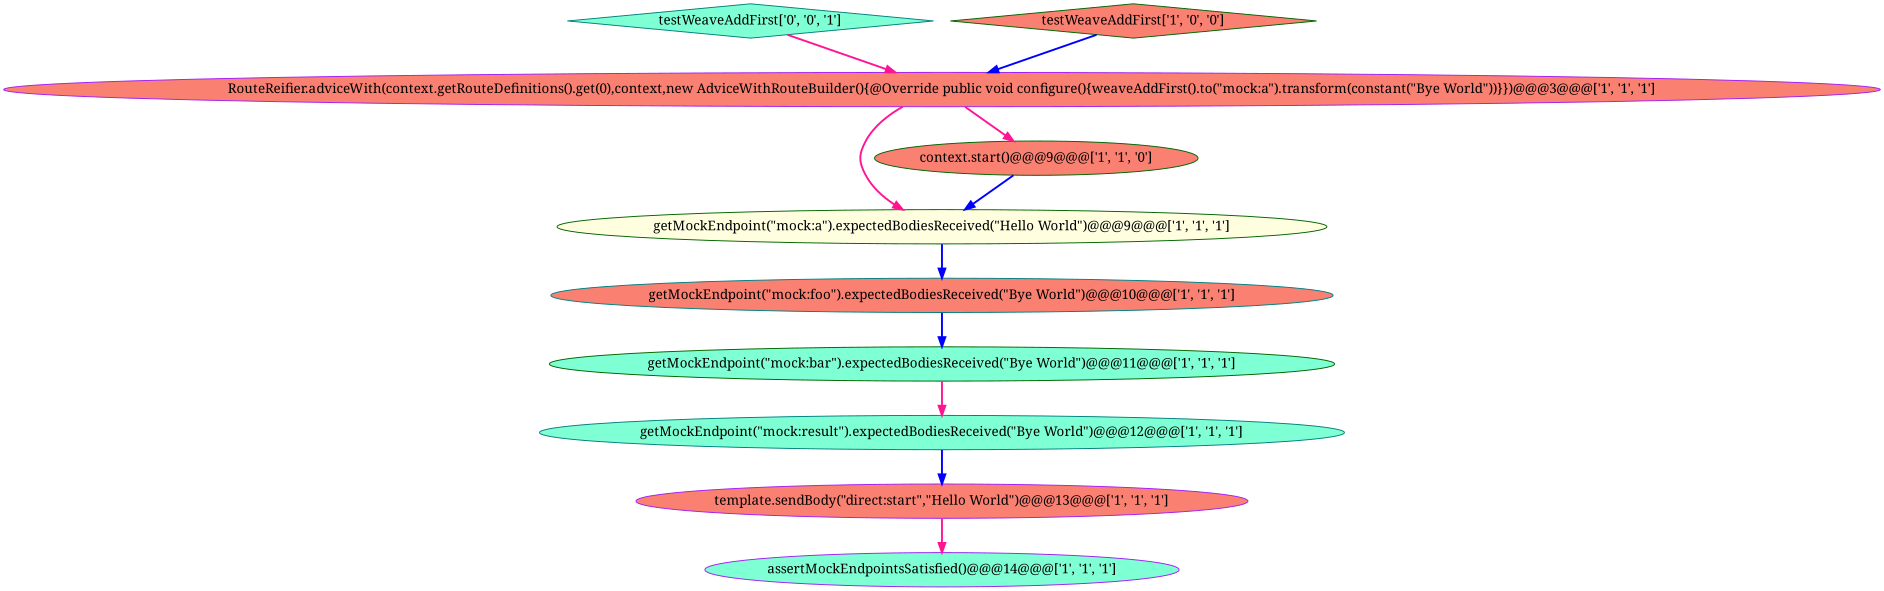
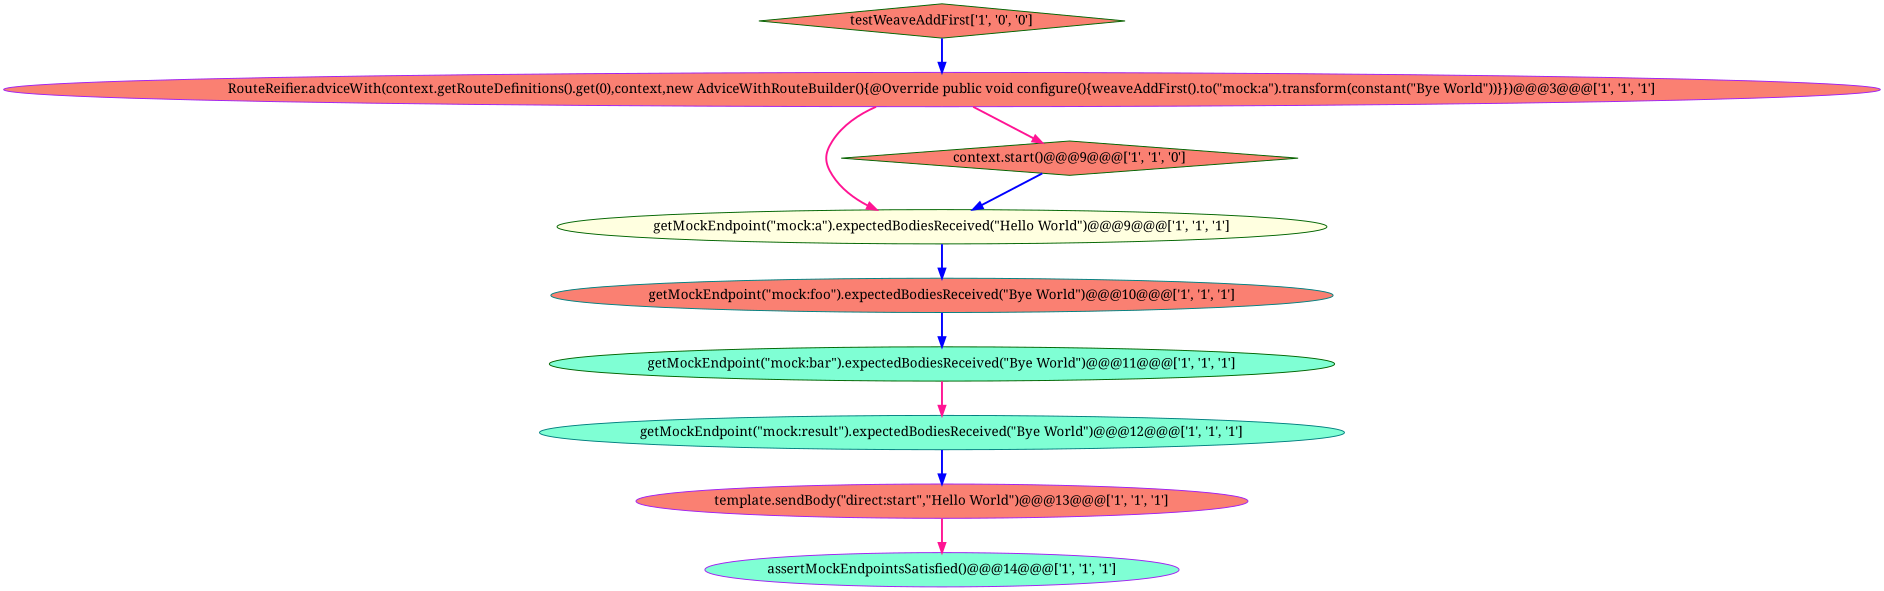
node "testWeaveAddFirst['0', '0', '1']": removed
node "context.start()@@@9@@@['1', '1', '0']": shape ellipse -> diamond
